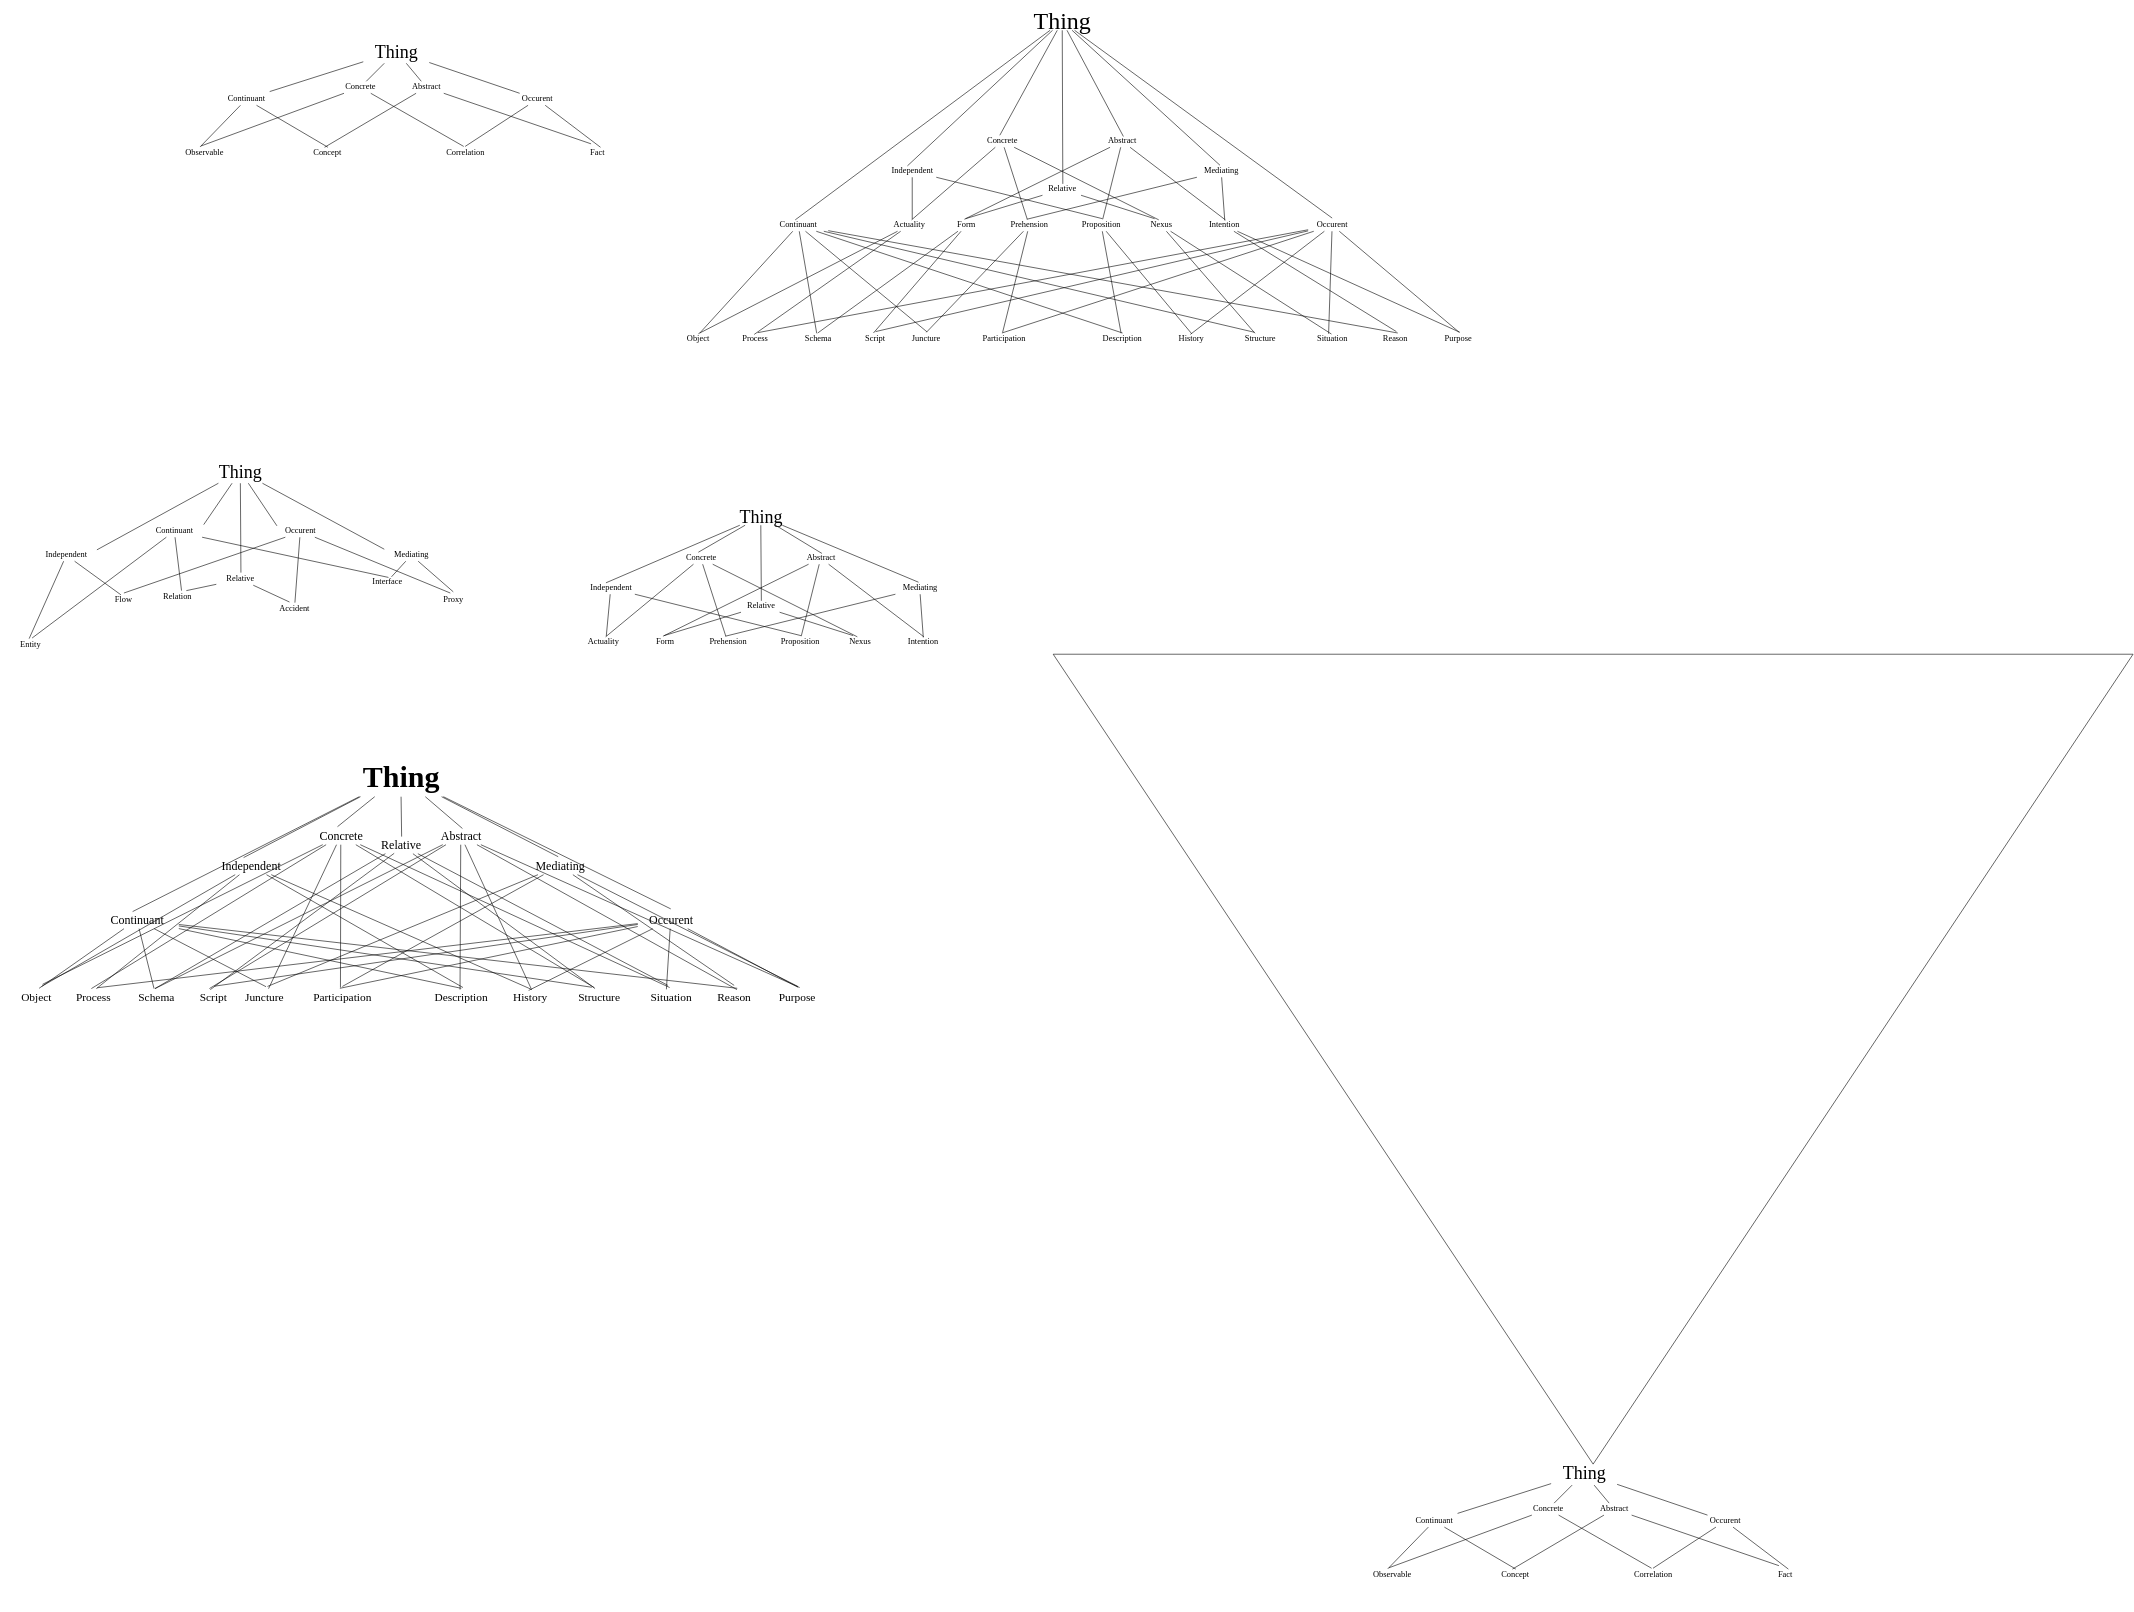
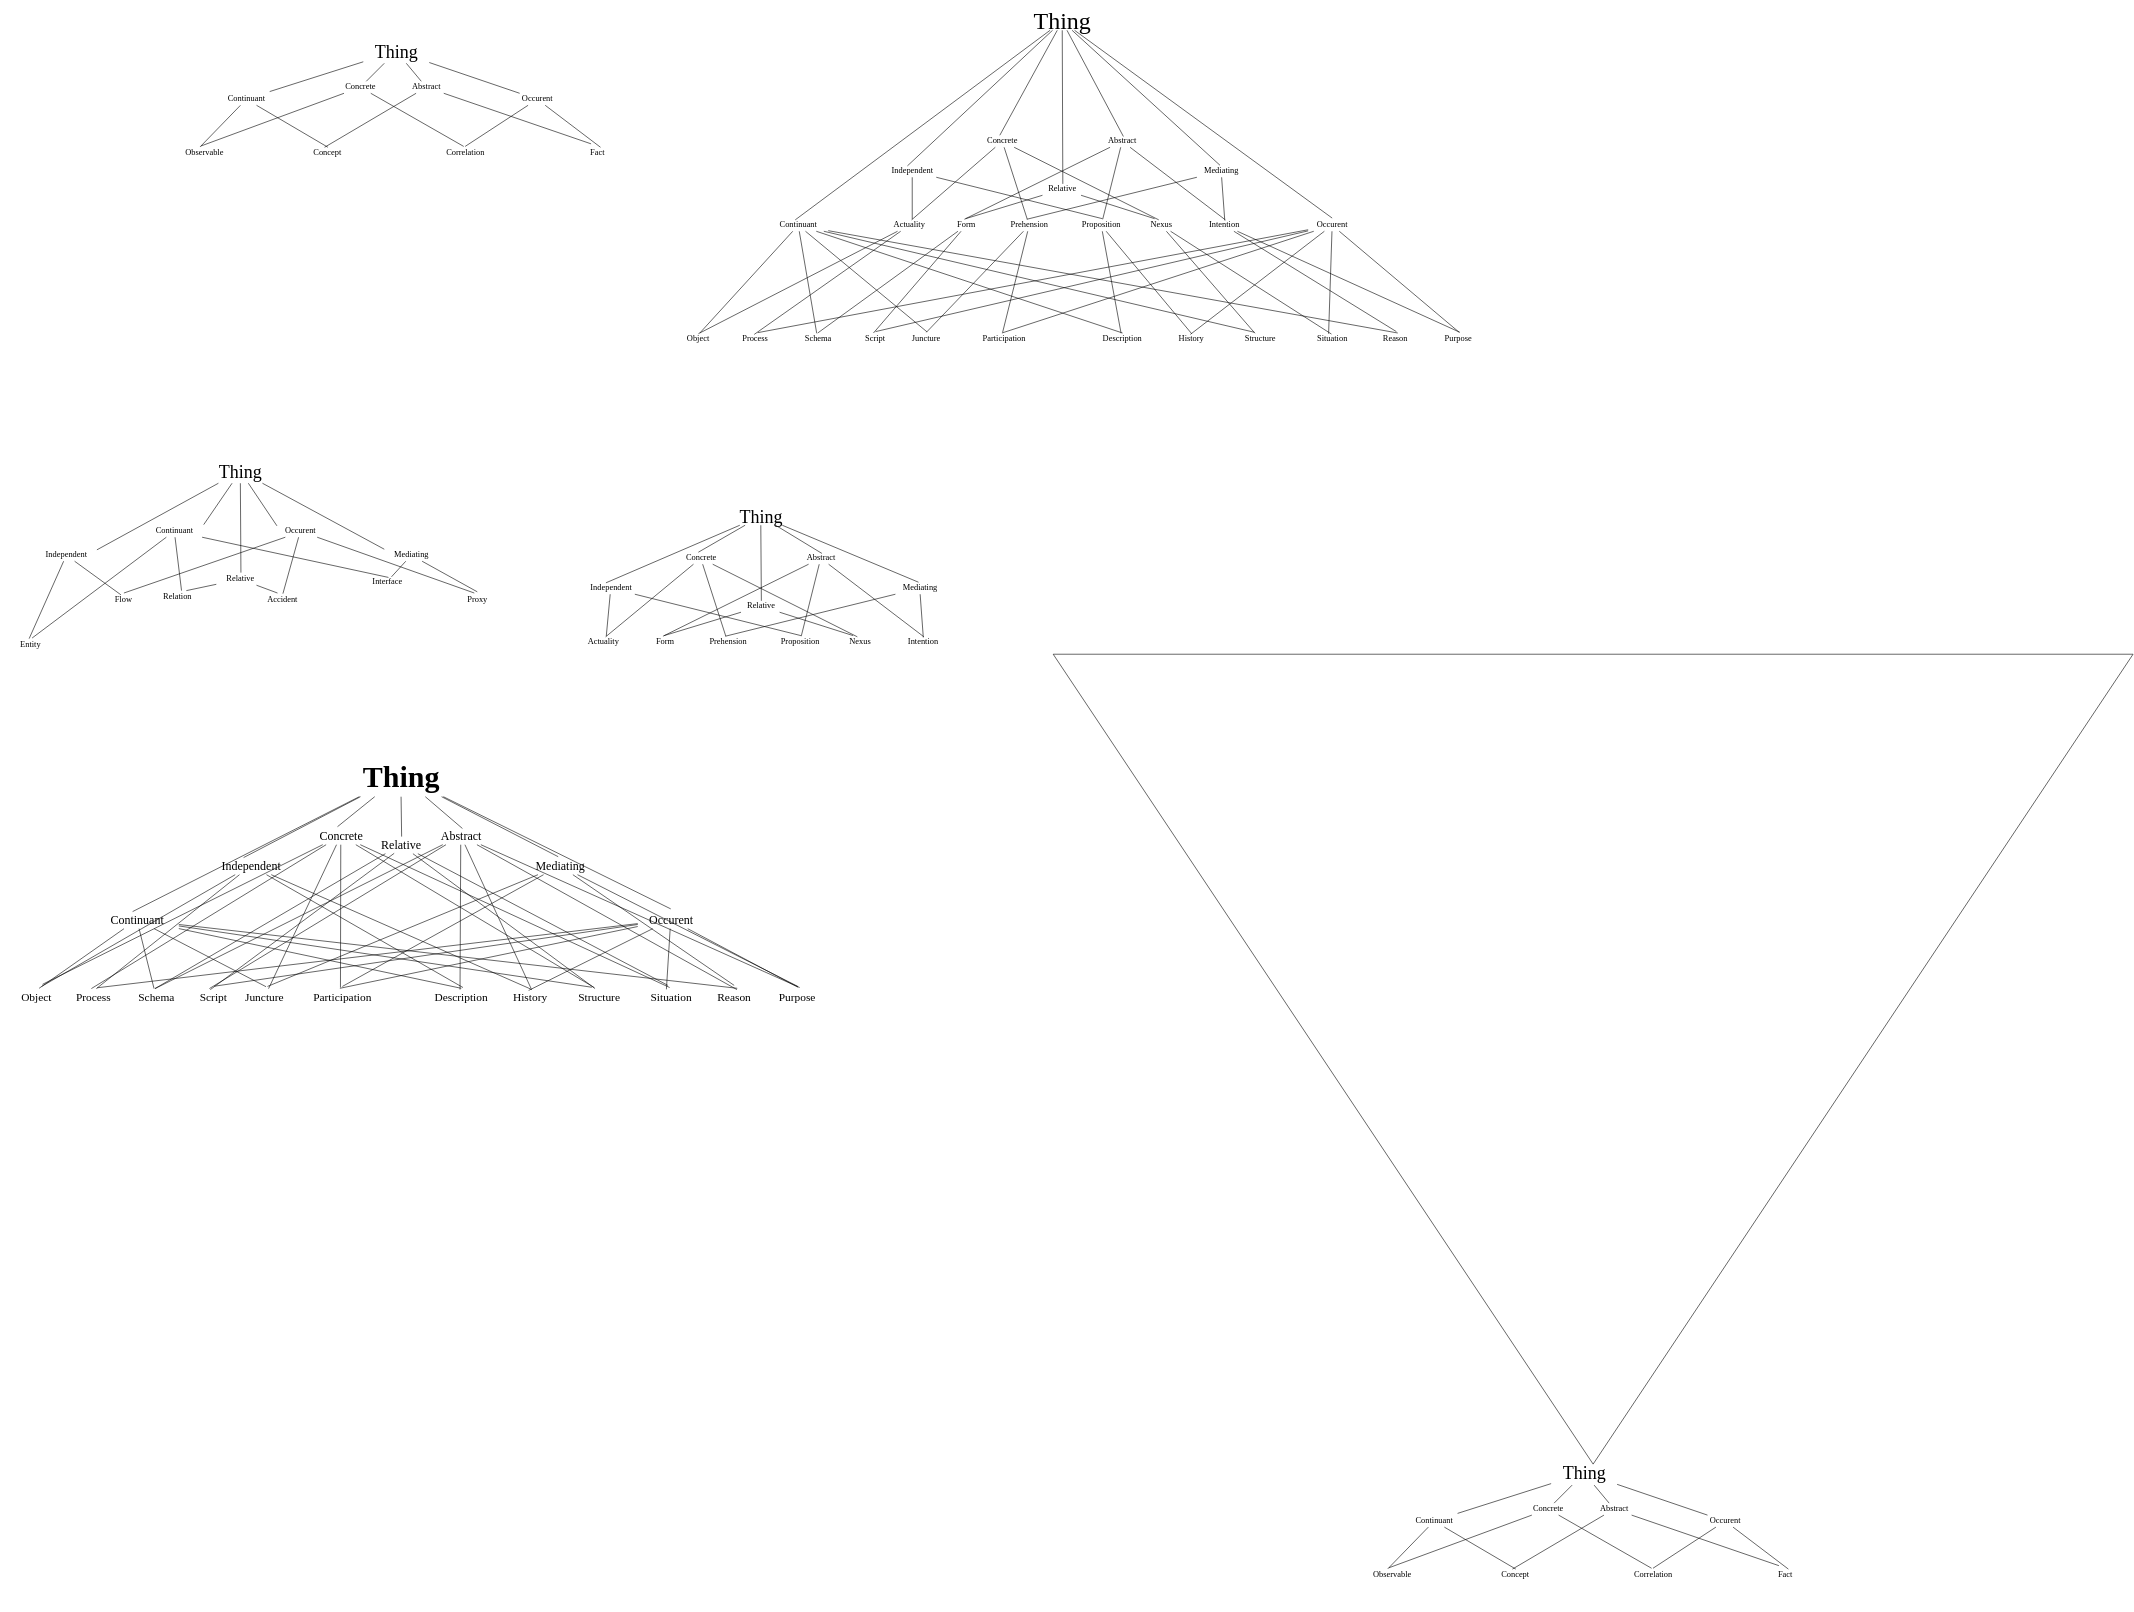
node "Proxy": moved (453, 600) -> (477, 600)
node "Accident": moved (294, 609) -> (282, 600)
